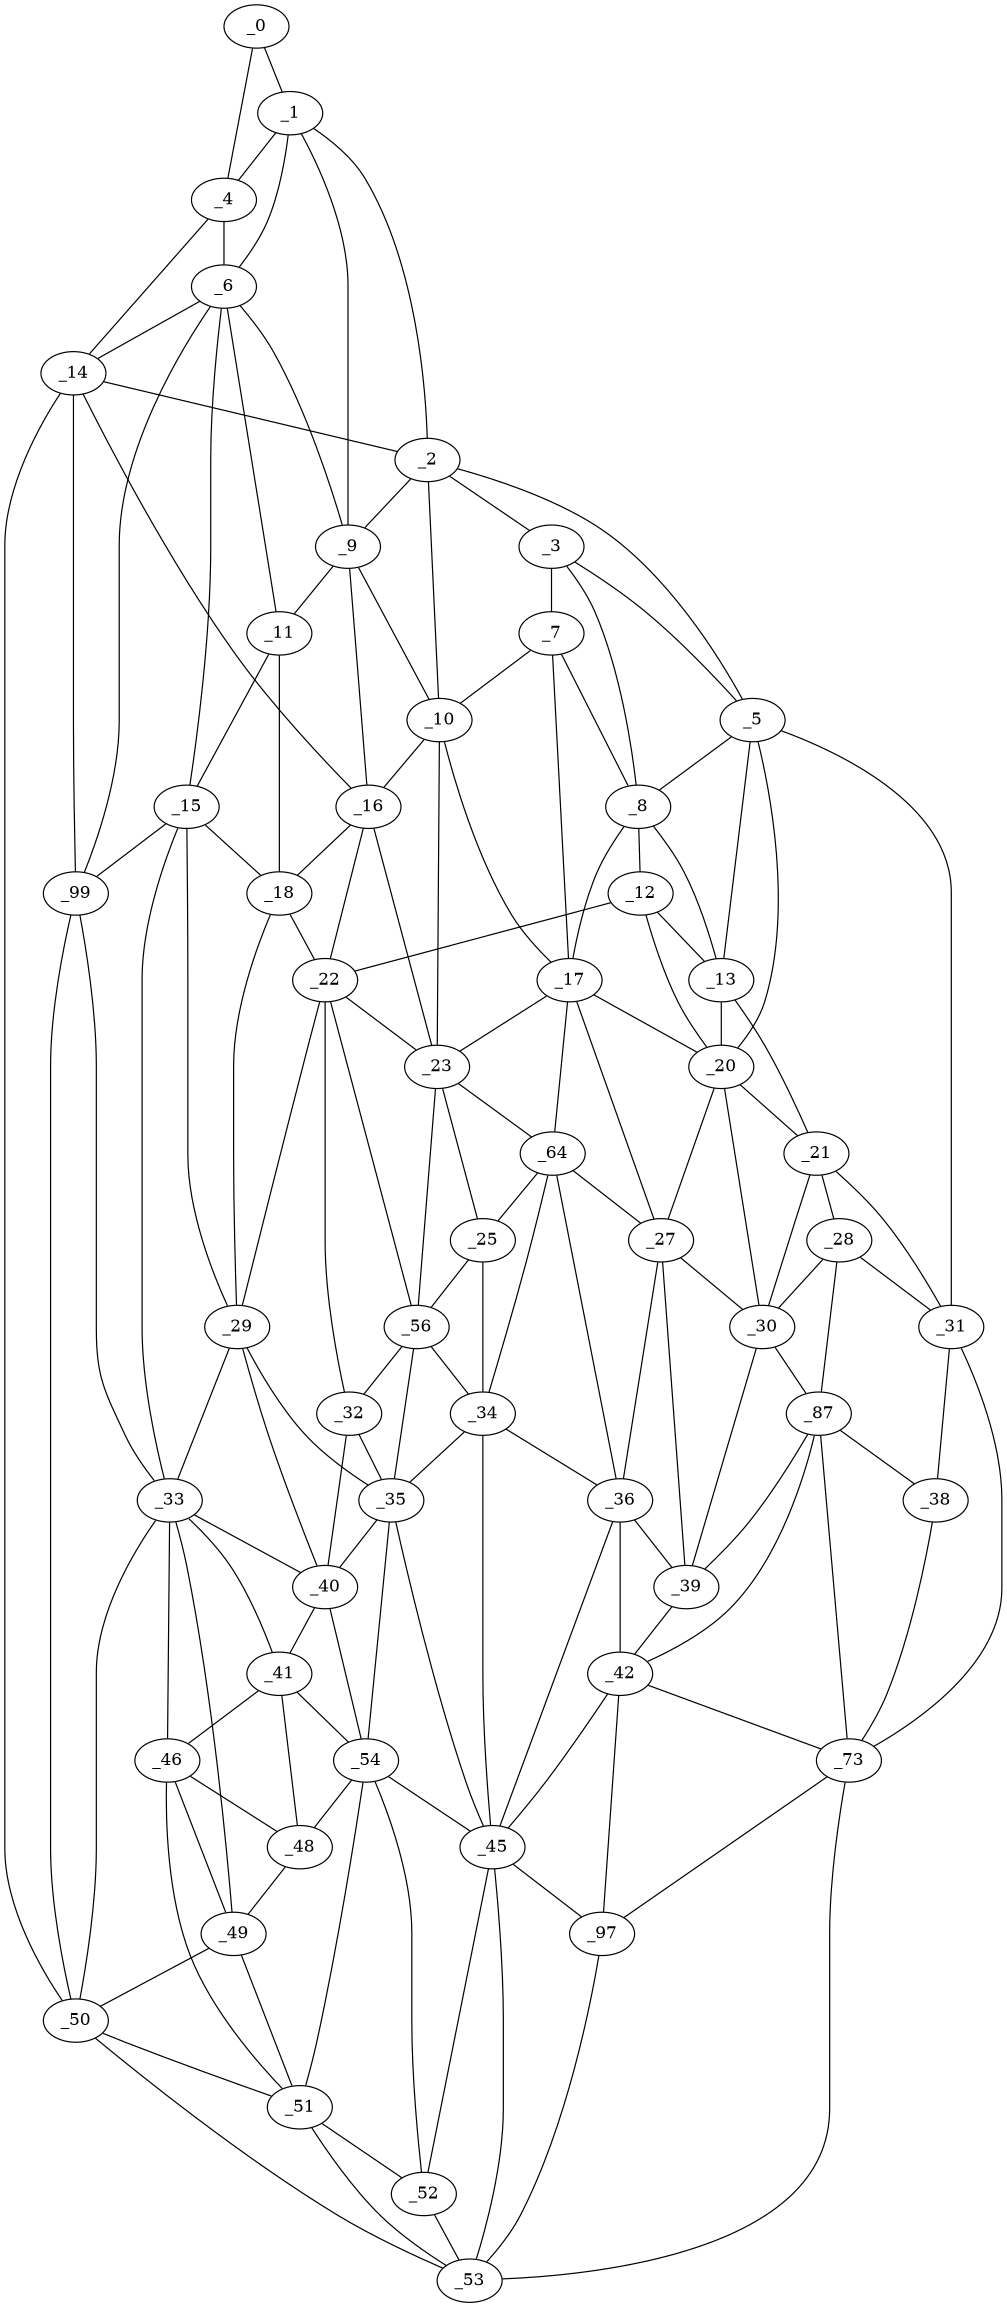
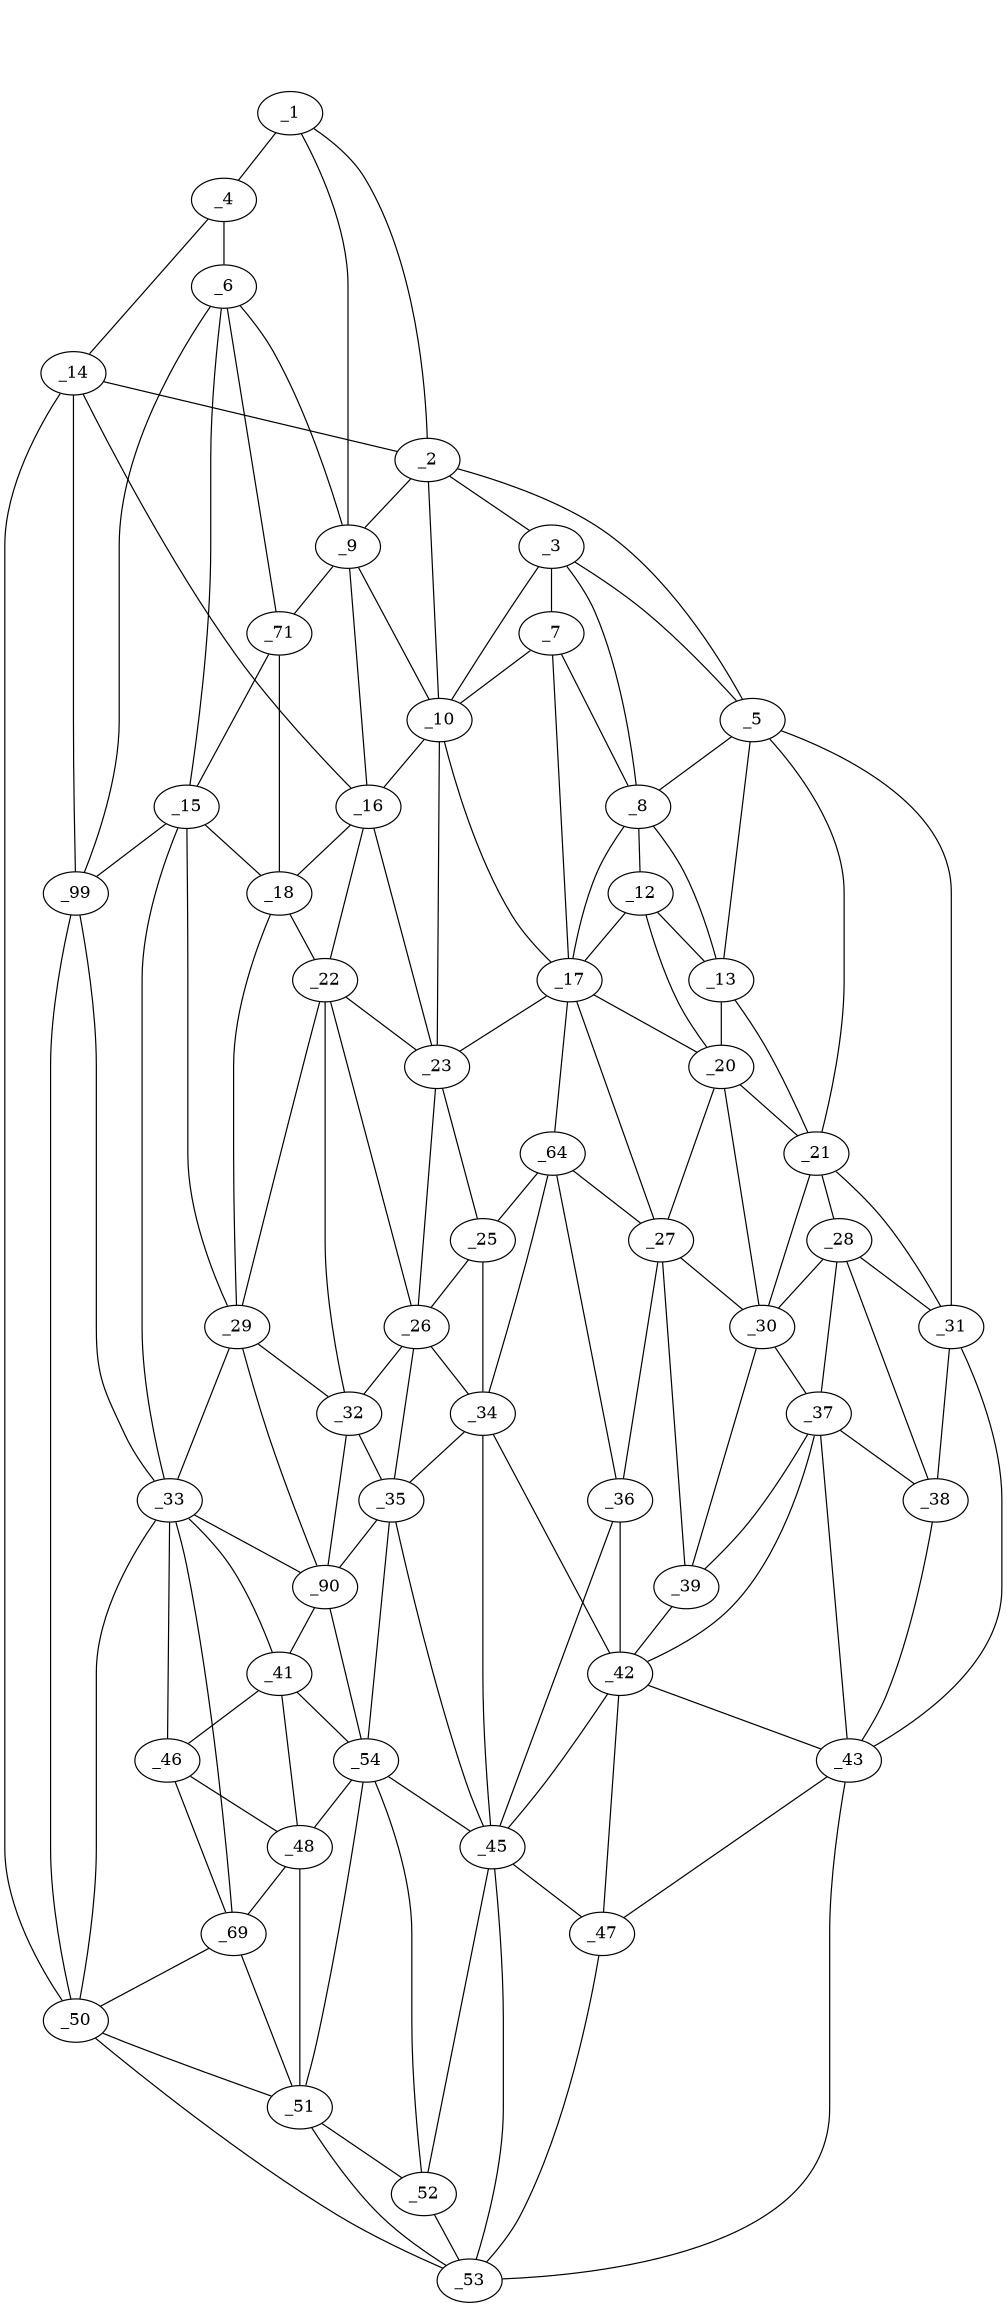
node "_0": removed
edge "_1" -- "_6": removed
edge "_6" -- "_14": removed
node "_11": label "_11" -> "_71"
edge "_3" -- "_10": added
edge "_5" -- "_20": now "_5" -- "_21"
edge "_12" -- "_22": now "_12" -- "_17"
edge "_23" -- "_64": removed
node "_56": label "_56" -> "_26"
edge "_28" -- "_38": added
node "_87": label "_87" -> "_37"
edge "_29" -- "_35": now "_29" -- "_32"
edge "_34" -- "_36": now "_34" -- "_42"
edge "_36" -- "_39": removed
node "_40": label "_40" -> "_90"
node "_73": label "_73" -> "_43"
node "_49": label "_49" -> "_69"
node "_97": label "_97" -> "_47"
edge "_46" -- "_51": now "_48" -- "_51"
